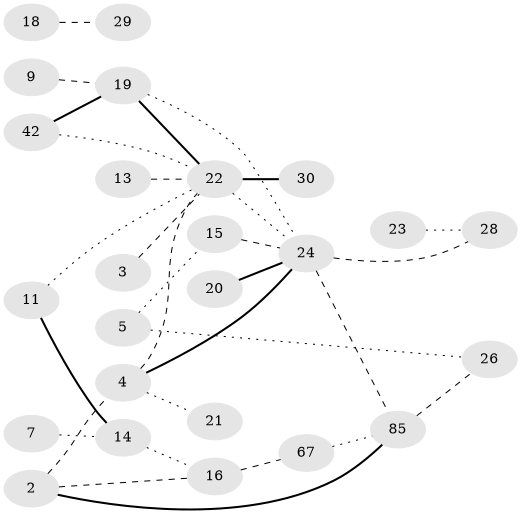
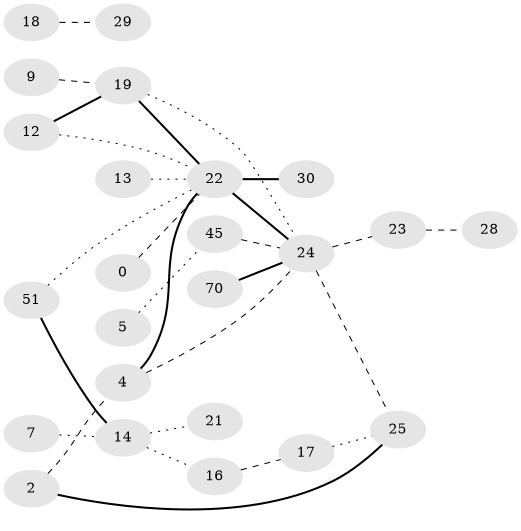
node "42": label "42" -> "12"
edge "13" -- "22": style dashed -> dotted
edge "22" -- "24": style dotted -> bold
edge "23" -- "28": style dotted -> dashed
node "15": label "15" -> "45"
edge "28" -- "24": now "23" -- "24"
node "3": label "3" -> "0"
node "20": label "20" -> "70"
edge "22" -- "4": style dashed -> bold
node "11": label "11" -> "51"
edge "24" -- "4": style bold -> dashed
node "26": removed
edge "4" -- "21": now "14" -- "21"
node "85": label "85" -> "25"
node "67": label "67" -> "17"
edge "16" -- "2": removed
